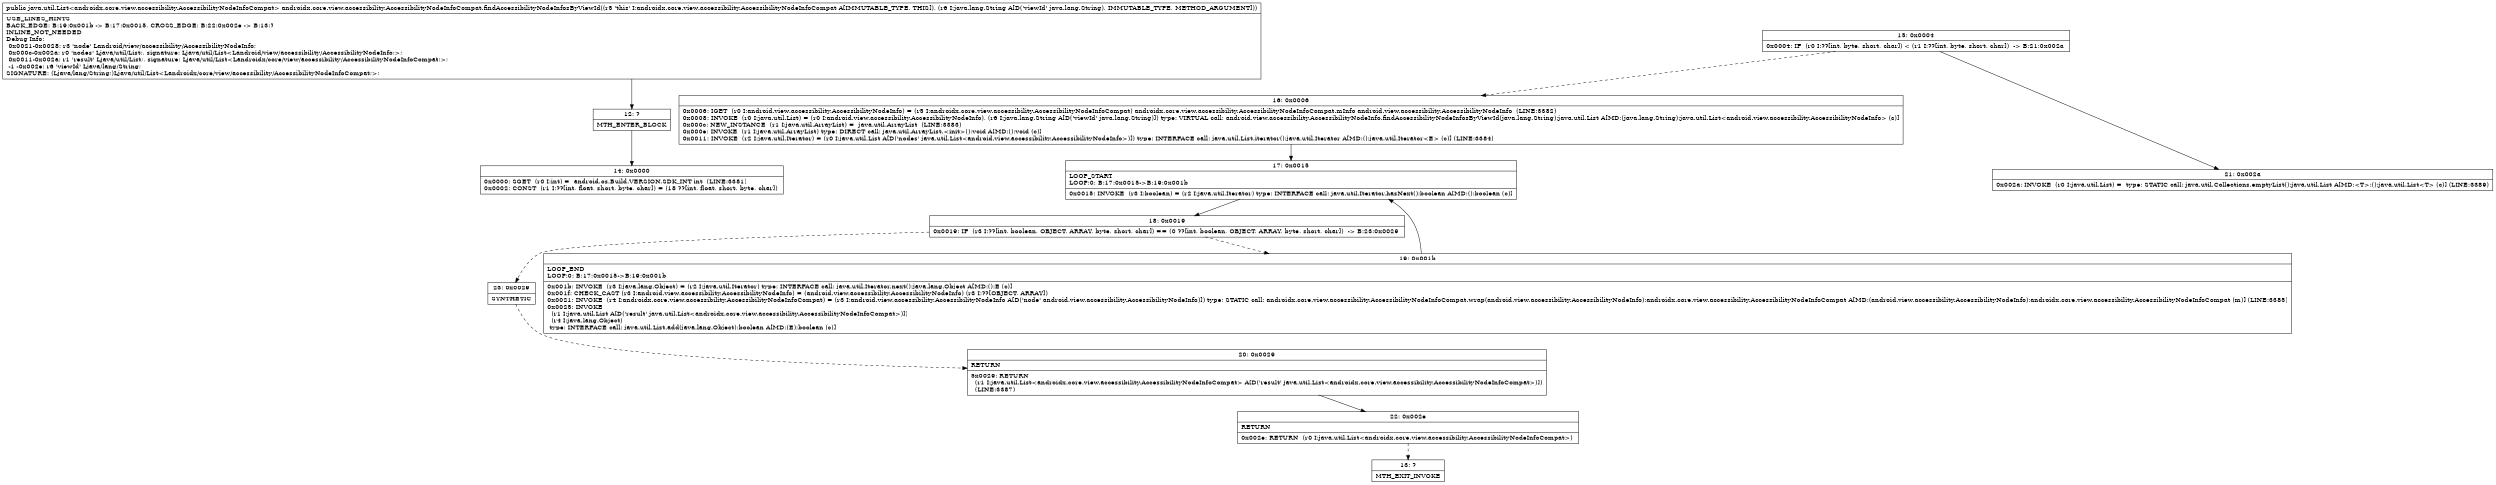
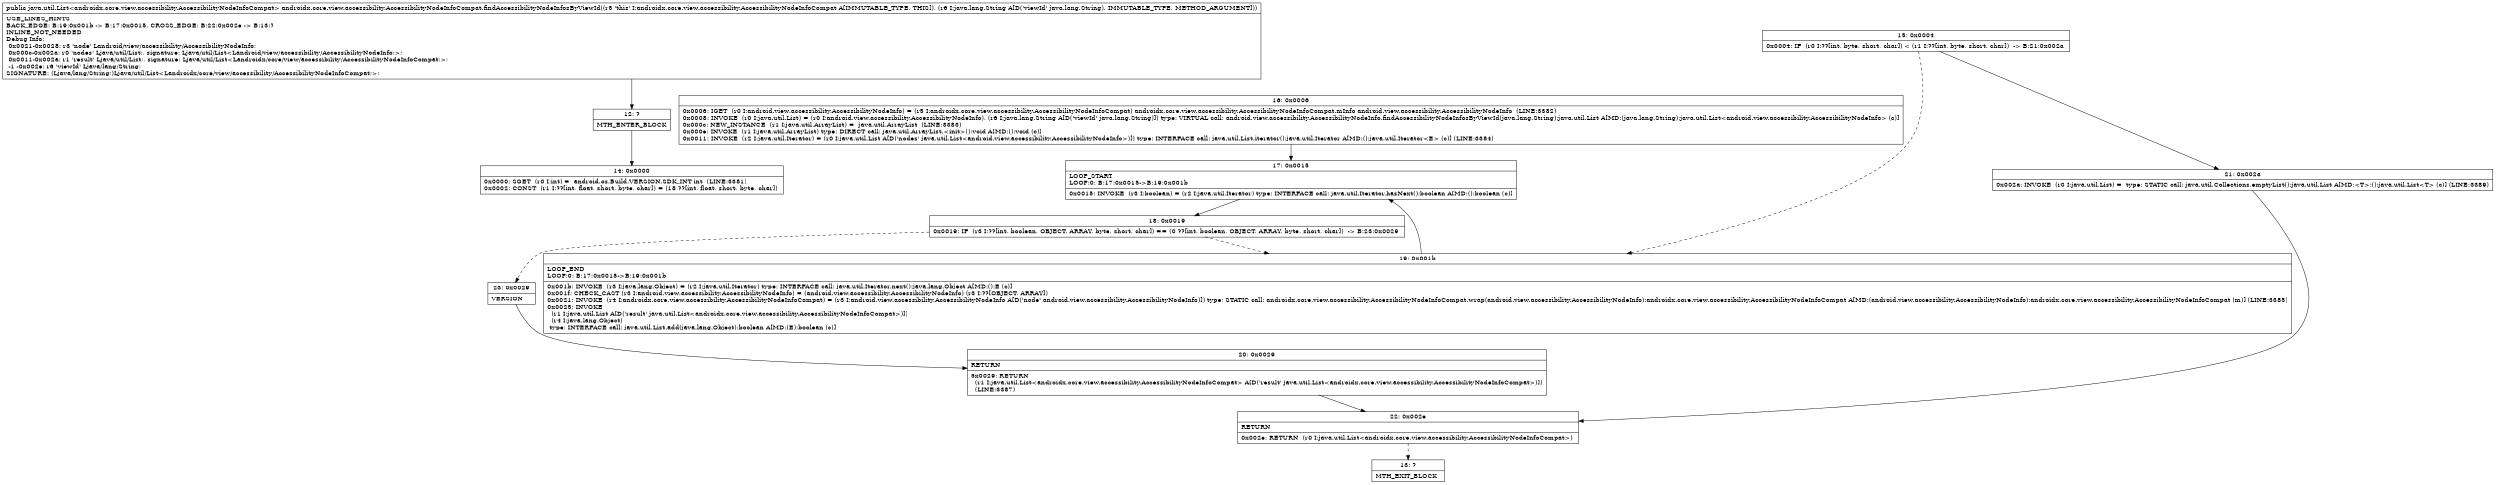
edge "15: 0x0004" -> "16: 0x0006": now "15: 0x0004" -> "19: 0x001b"
node "23: 0x0029": text "SYNTHETIC" -> "VERSION"
edge "23: 0x0029" -> "20: 0x0029": style dashed -> solid
edge "21: 0x002a" -> "22: 0x002e": added
node "13: ?": text "MTH_EXIT_INVOKE" -> "MTH_EXIT_BLOCK"
